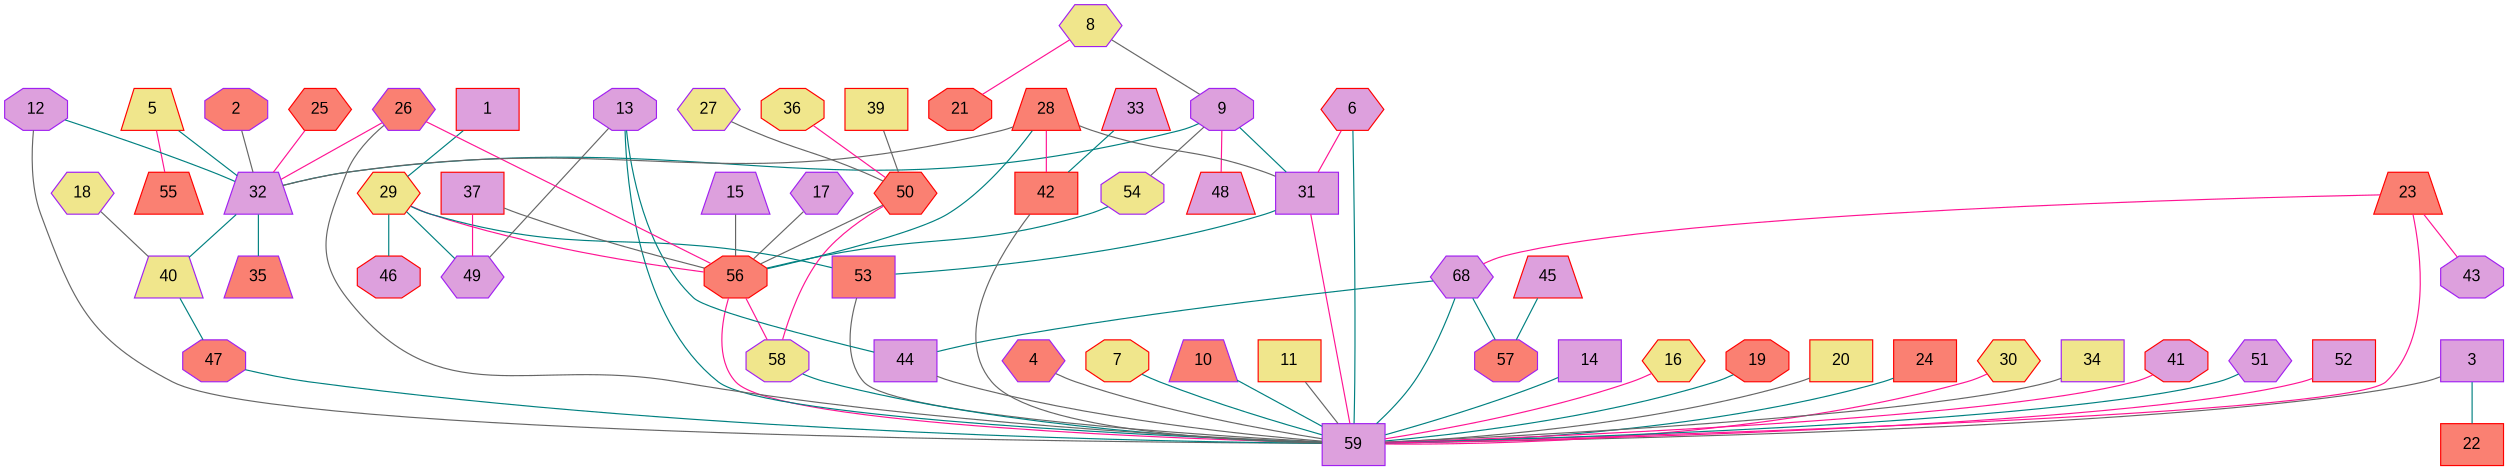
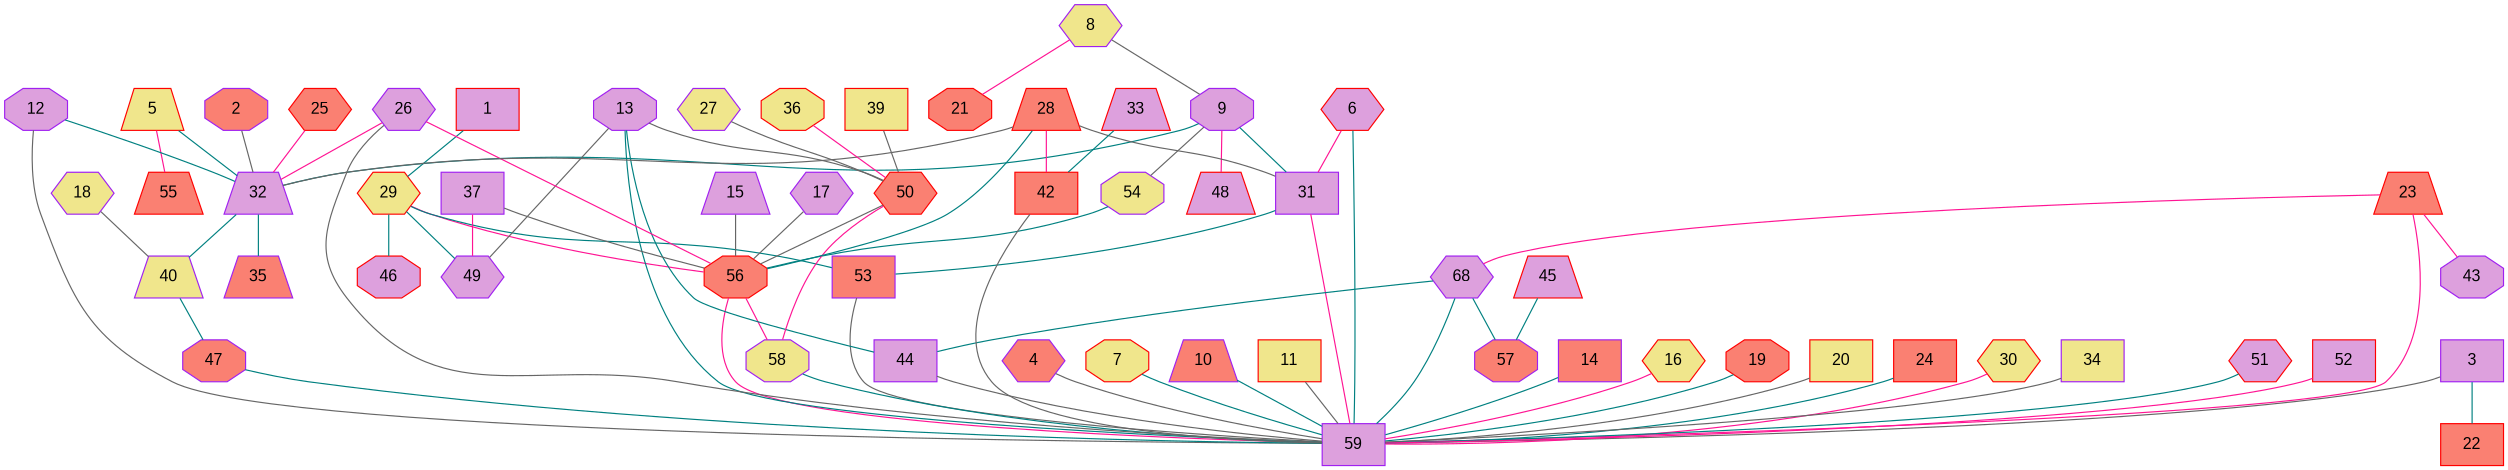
node "26": fillcolor salmon -> plum
edge "13" -- "50": added
node "37": color red -> purple
node "14": fillcolor plum -> salmon
node "41": removed
node "51": color purple -> red
